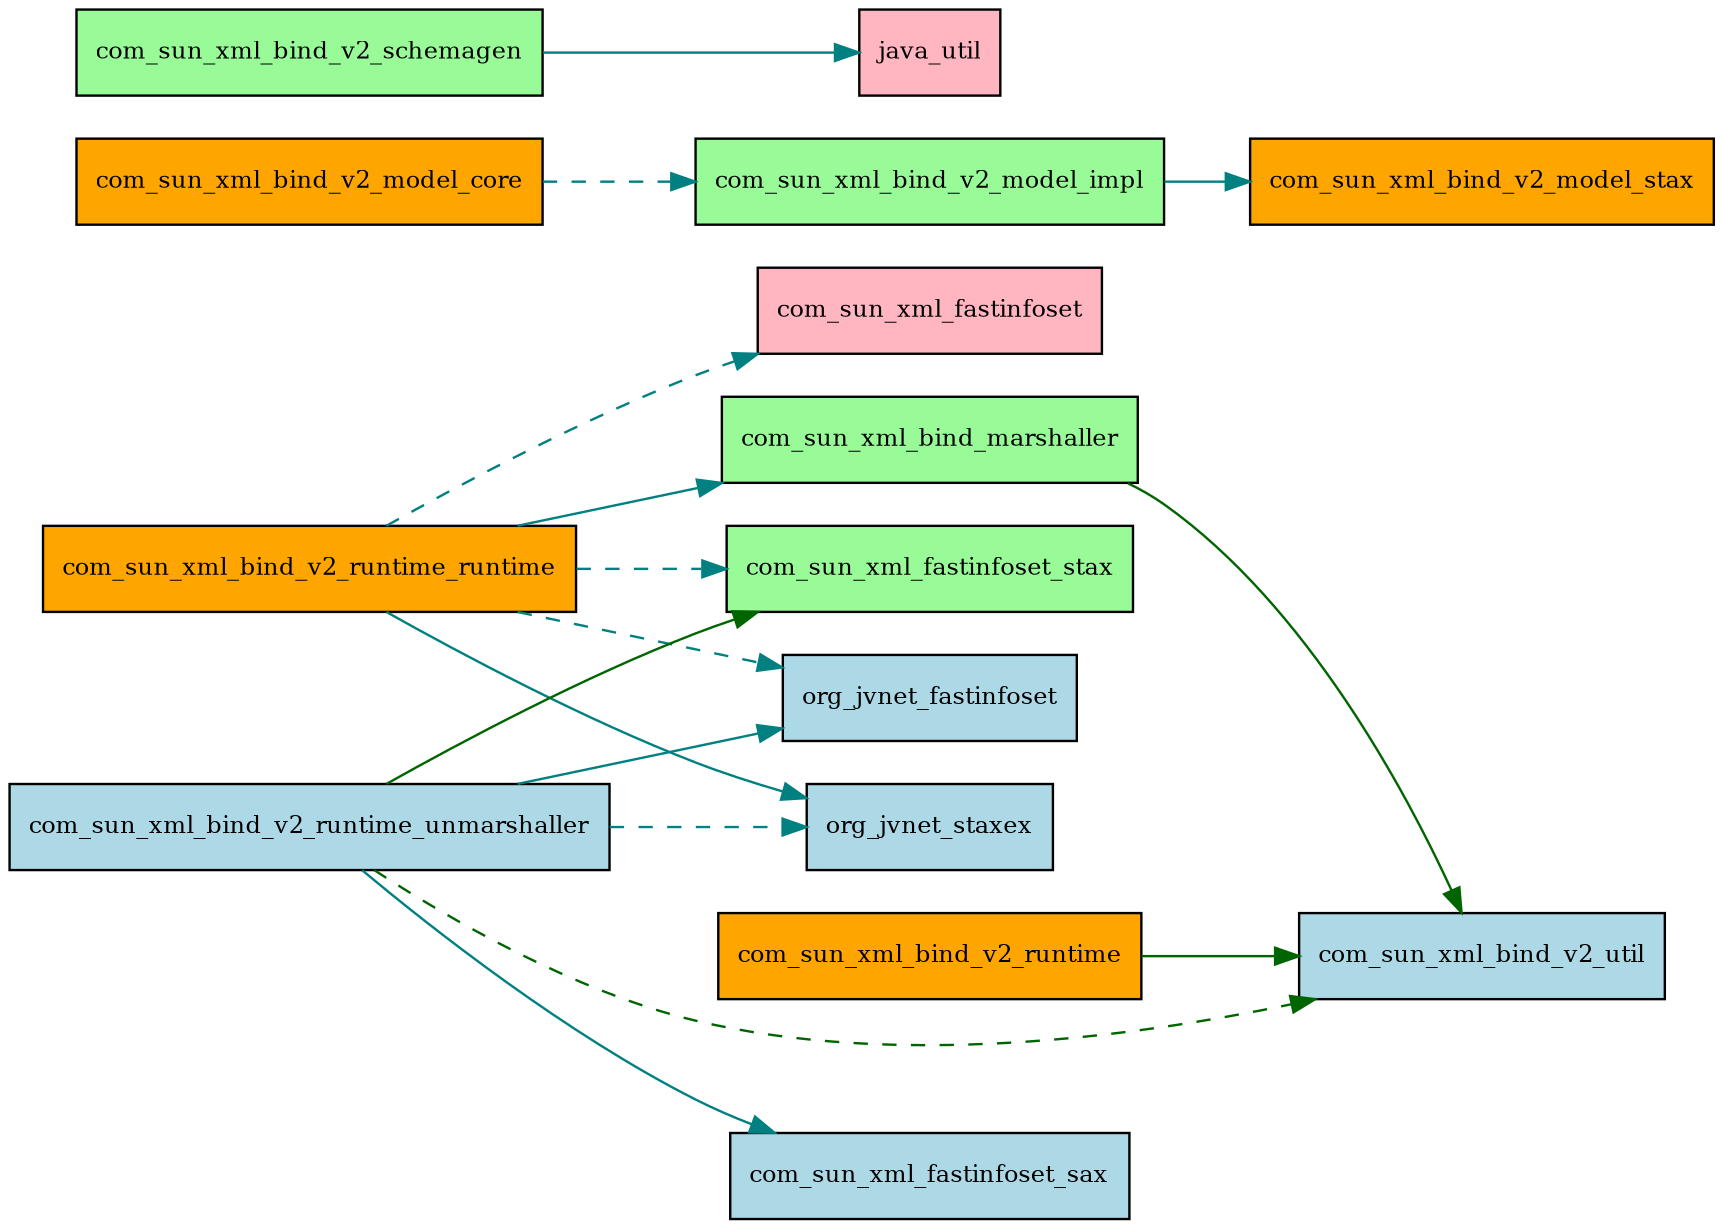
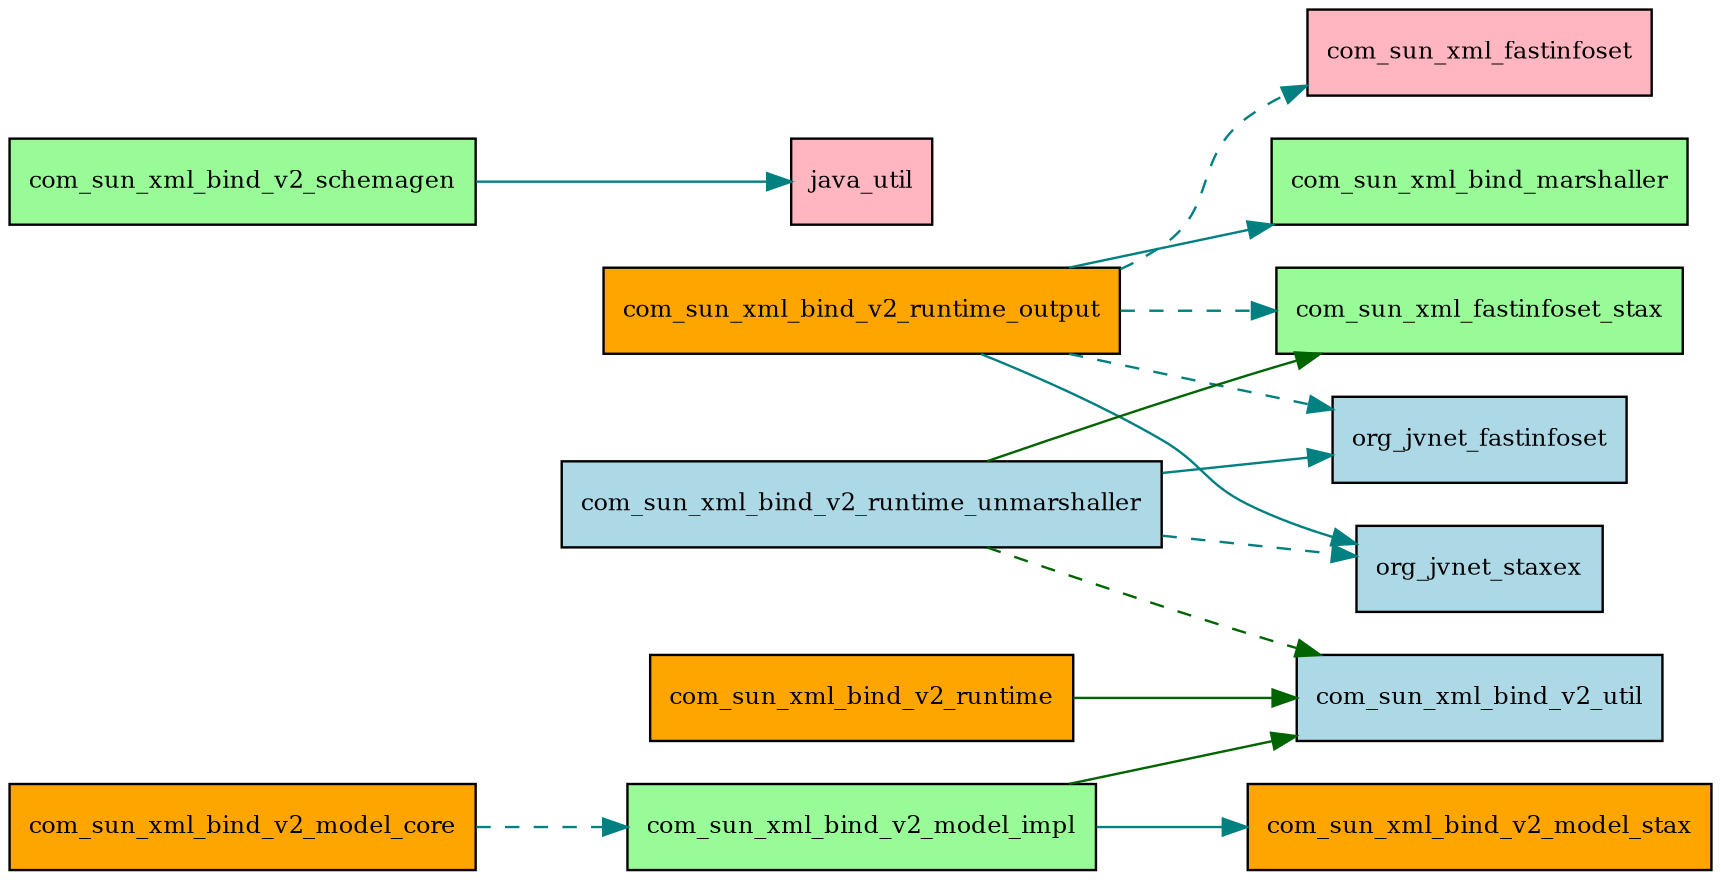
node "com_sun_xml_bind_v2_runtime_runtime": label "com_sun_xml_bind_v2_runtime_runtime" -> "com_sun_xml_bind_v2_runtime_output"
edge "com_sun_xml_bind_marshaller" -> "com_sun_xml_bind_v2_util": now "com_sun_xml_bind_v2_model_impl" -> "com_sun_xml_bind_v2_util"
node "com_sun_xml_fastinfoset_sax": removed
